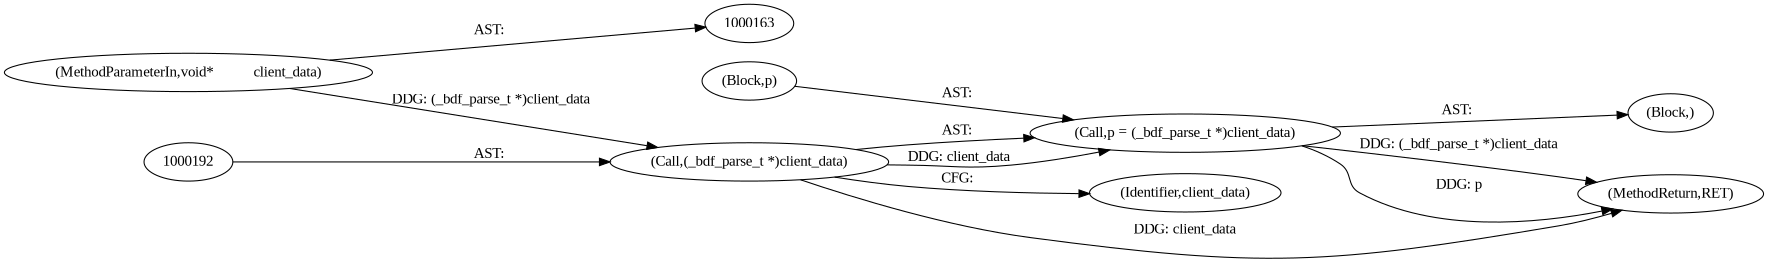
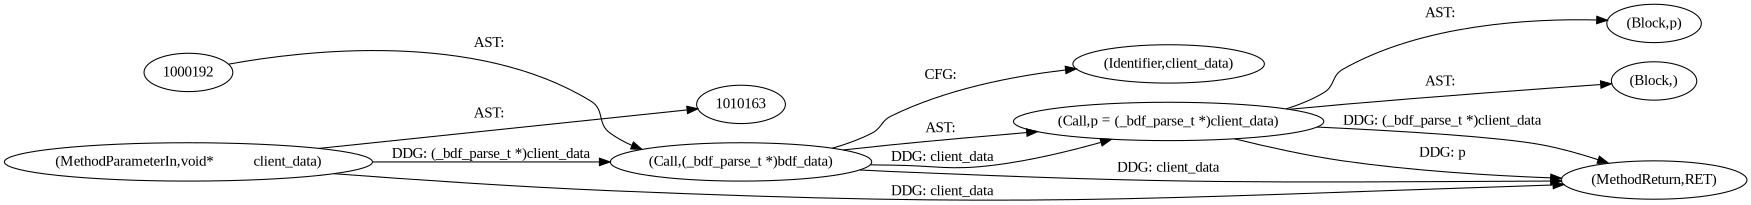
node "1000163": label "1000163" -> "1010163"
edge "(Block,p)" -> "(Call,p = (_bdf_parse_t *)client_data)": reversed
node "(Call,(_bdf_parse_t *)client_data)": label "(Call,(_bdf_parse_t *)client_data)" -> "(Call,(_bdf_parse_t *)bdf_data)"
edge "(MethodParameterIn,void*          client_data)" -> "(MethodReturn,RET)": added, label "DDG: client_data"
